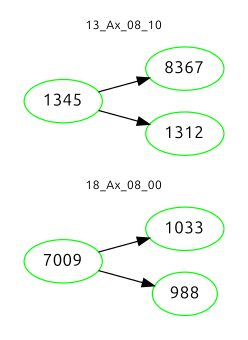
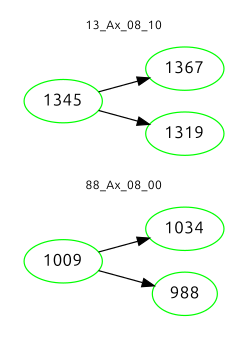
node "8367": label "8367" -> "1367"
node "1312": label "1312" -> "1319"
cluster "18_Ax_08_00": label "18_Ax_08_00" -> "88_Ax_08_00"
node "1033": label "1033" -> "1034"
node "7009": label "7009" -> "1009"
